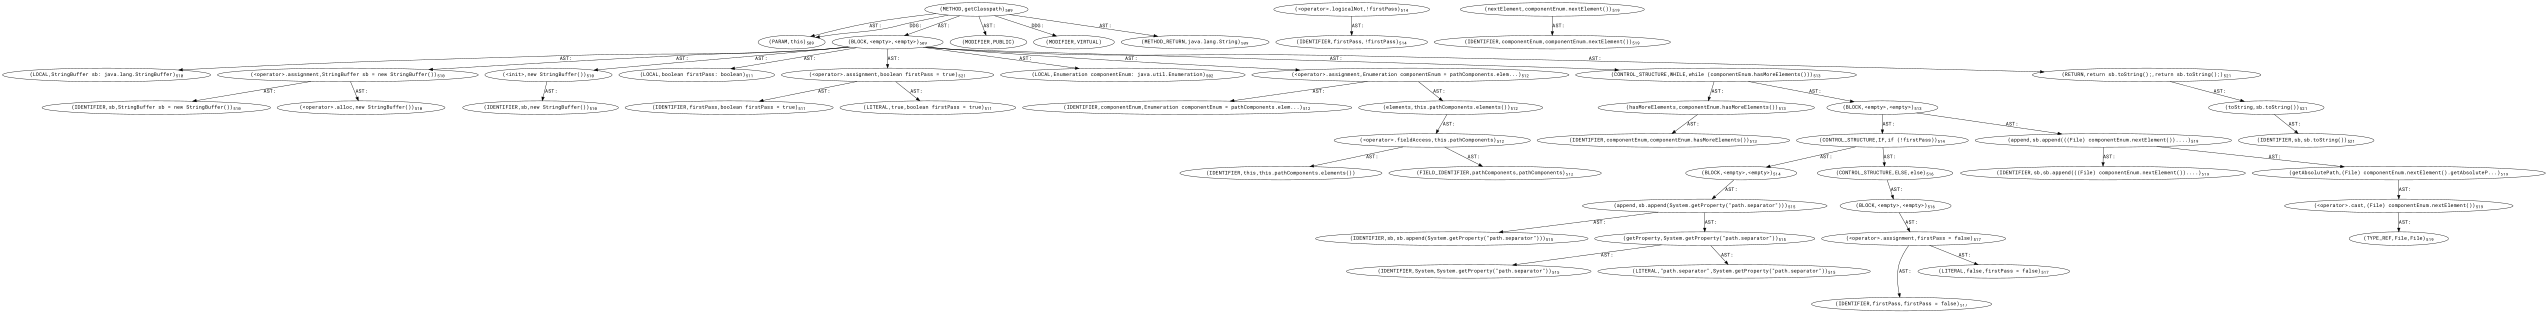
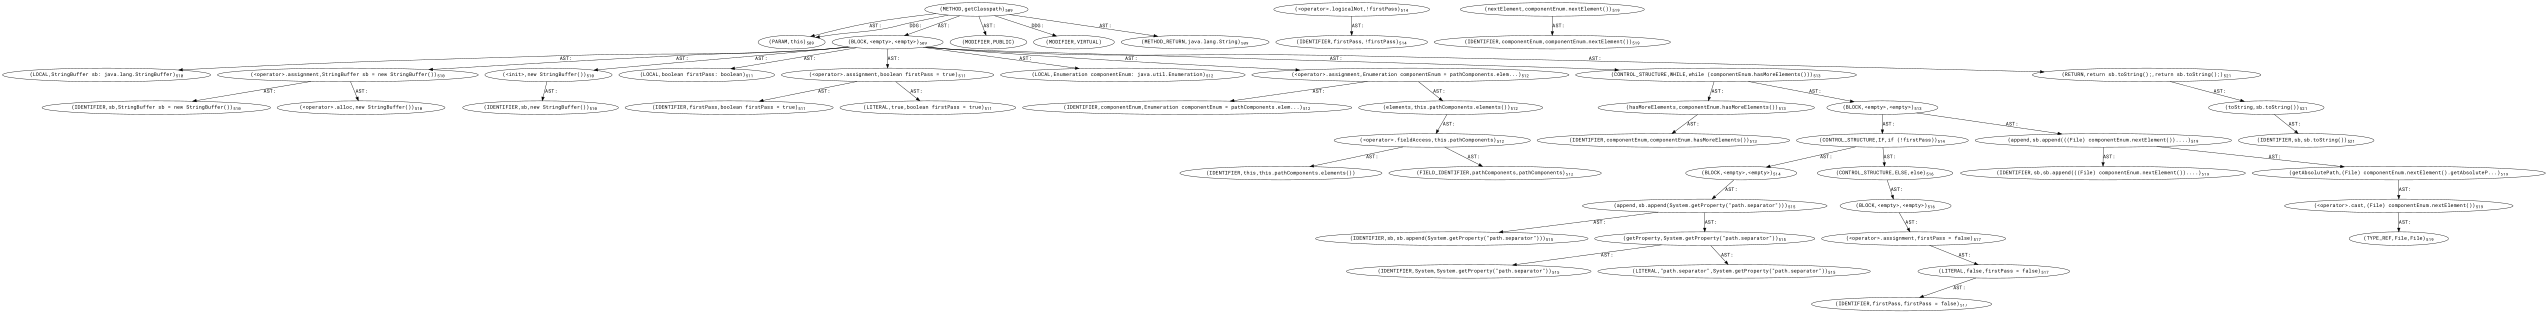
node "(<operator>.assignment,boolean firstPass = true)": text "521" -> "511"
node "(LOCAL,Enumeration componentEnum: java.util.Enumeration)": text "502" -> "512"
edge "(<operator>.assignment,firstPass = false)" -> "(IDENTIFIER,firstPass,firstPass = false)": now "(LITERAL,false,firstPass = false)" -> "(IDENTIFIER,firstPass,firstPass = false)"
